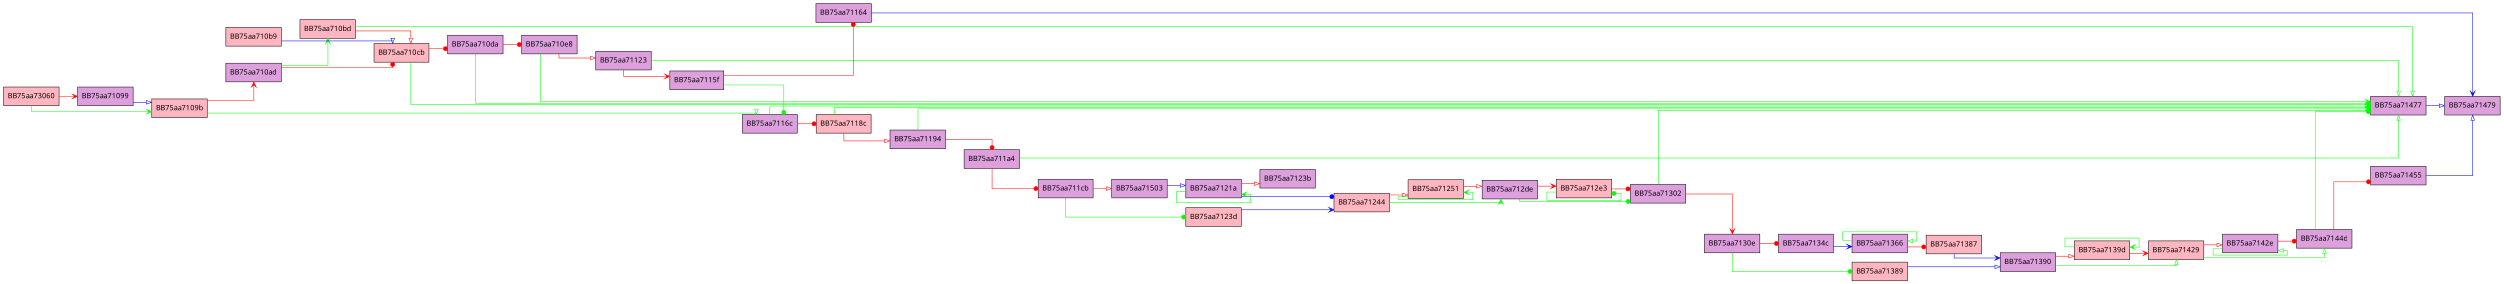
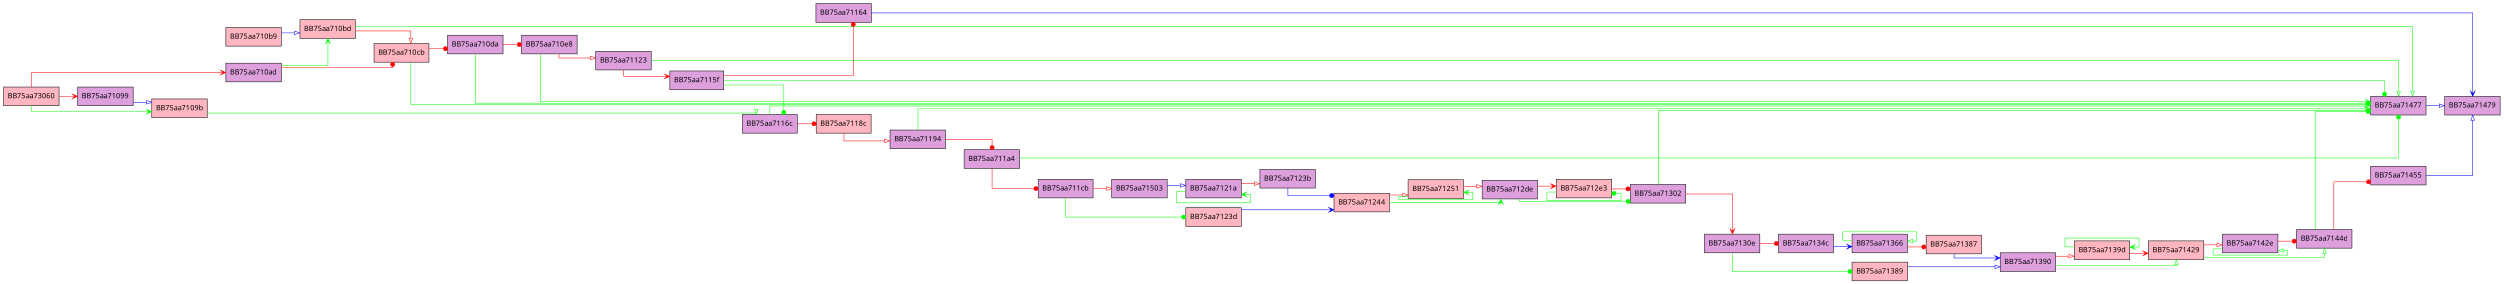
edge "BB75aa710b9" -> "BB75aa710cb": now "BB75aa710b9" -> "BB75aa710bd"
edge "BB75aa7109b" -> "BB75aa710ad": now "BB75aa73060" -> "BB75aa710ad"
edge "BB75aa7118c" -> "BB75aa71477": now "BB75aa7115f" -> "BB75aa71477"
edge "BB75aa711a4" -> "BB75aa71477": arrowhead onormal -> dot
edge "BB75aa7121a" -> "BB75aa71244": now "BB75aa7123b" -> "BB75aa71244"
